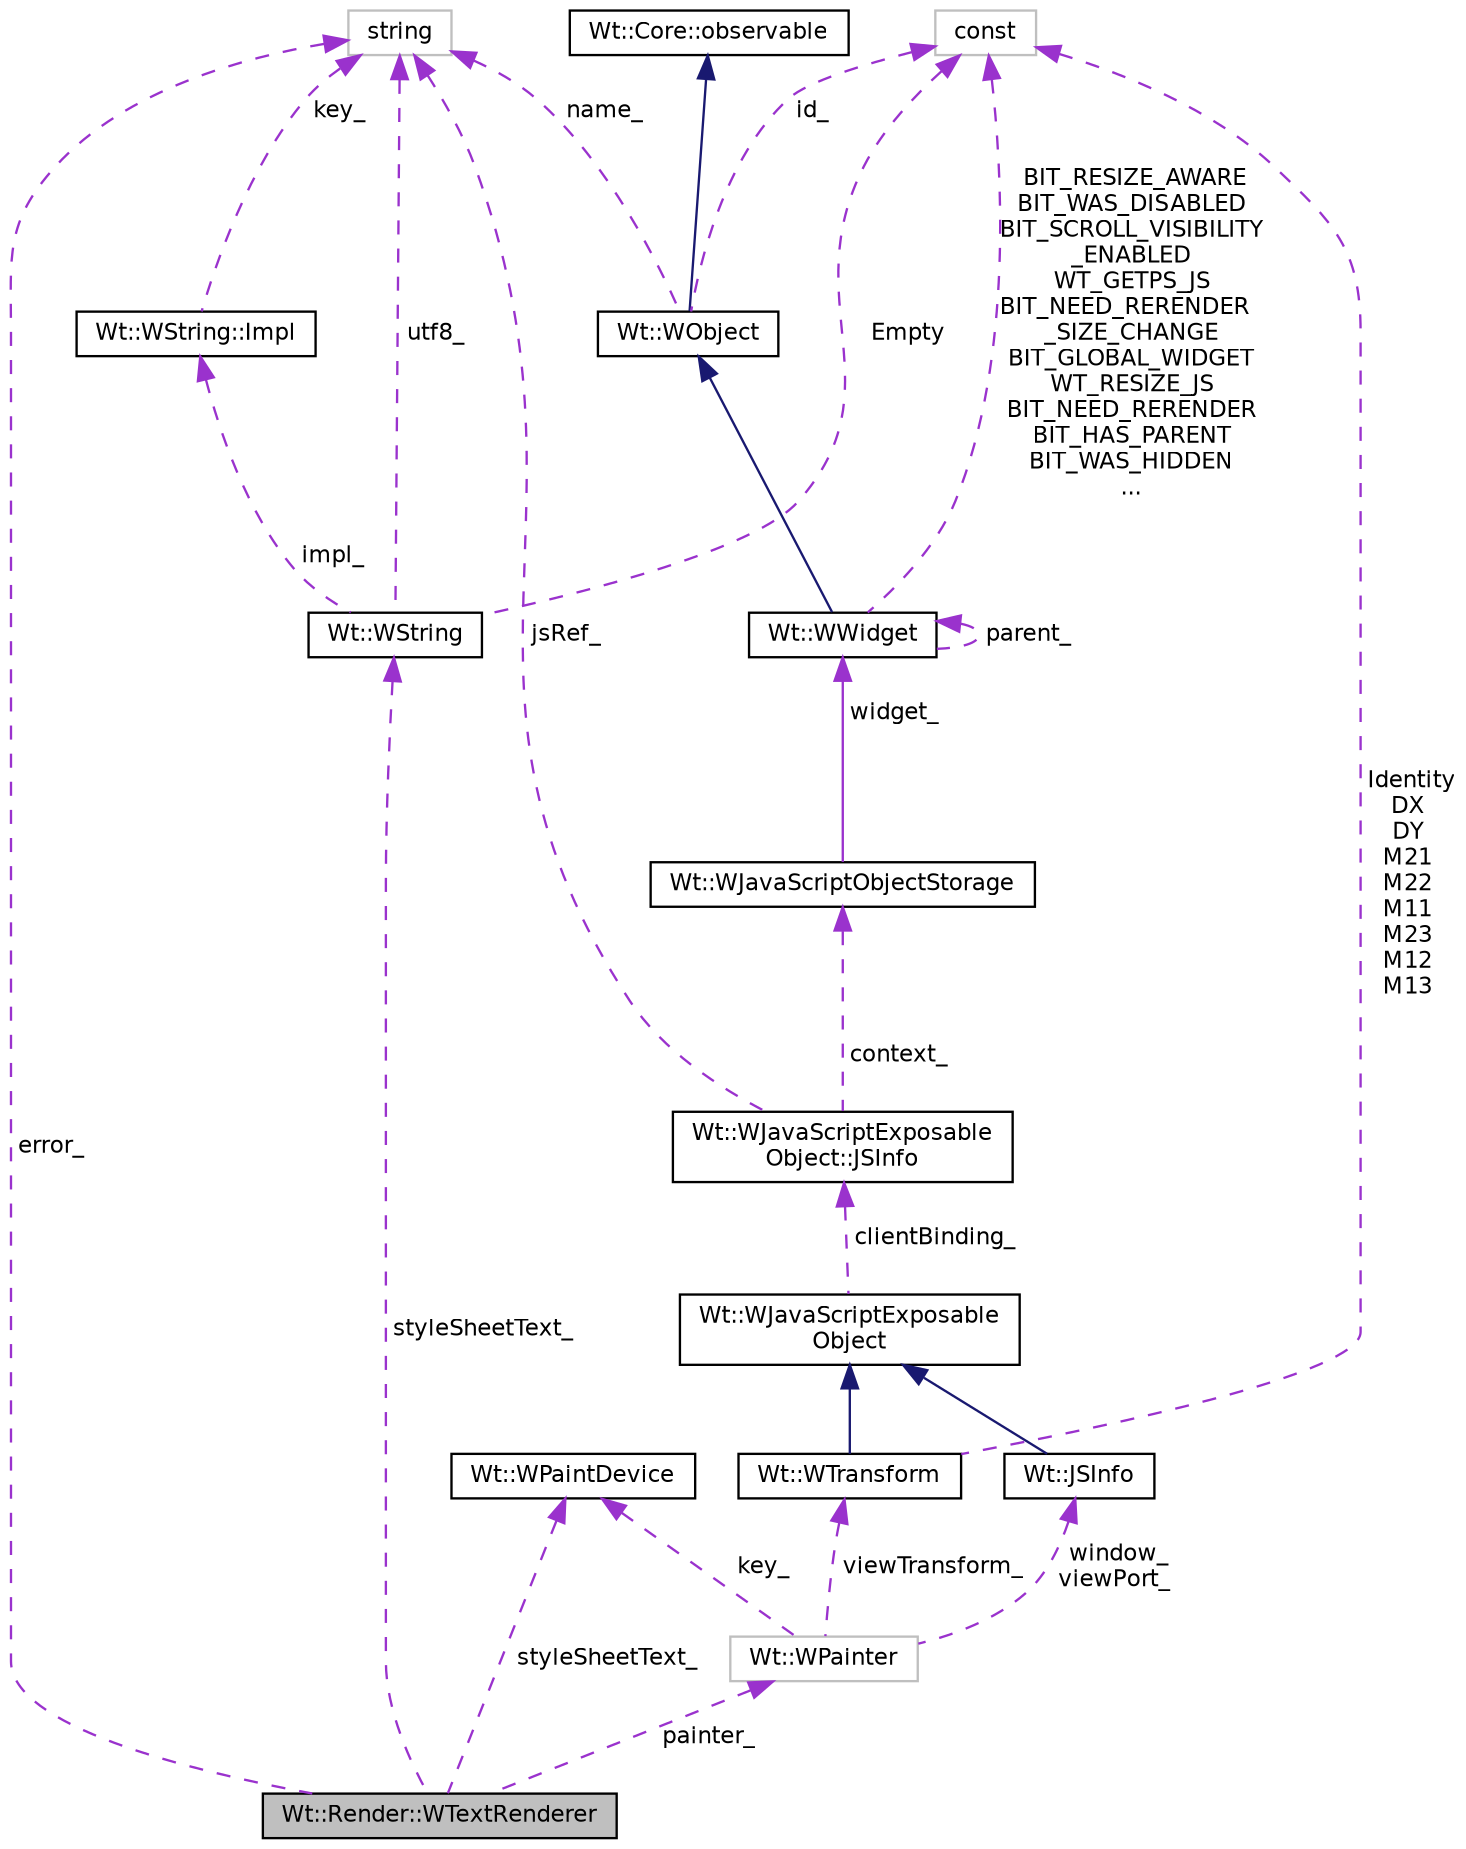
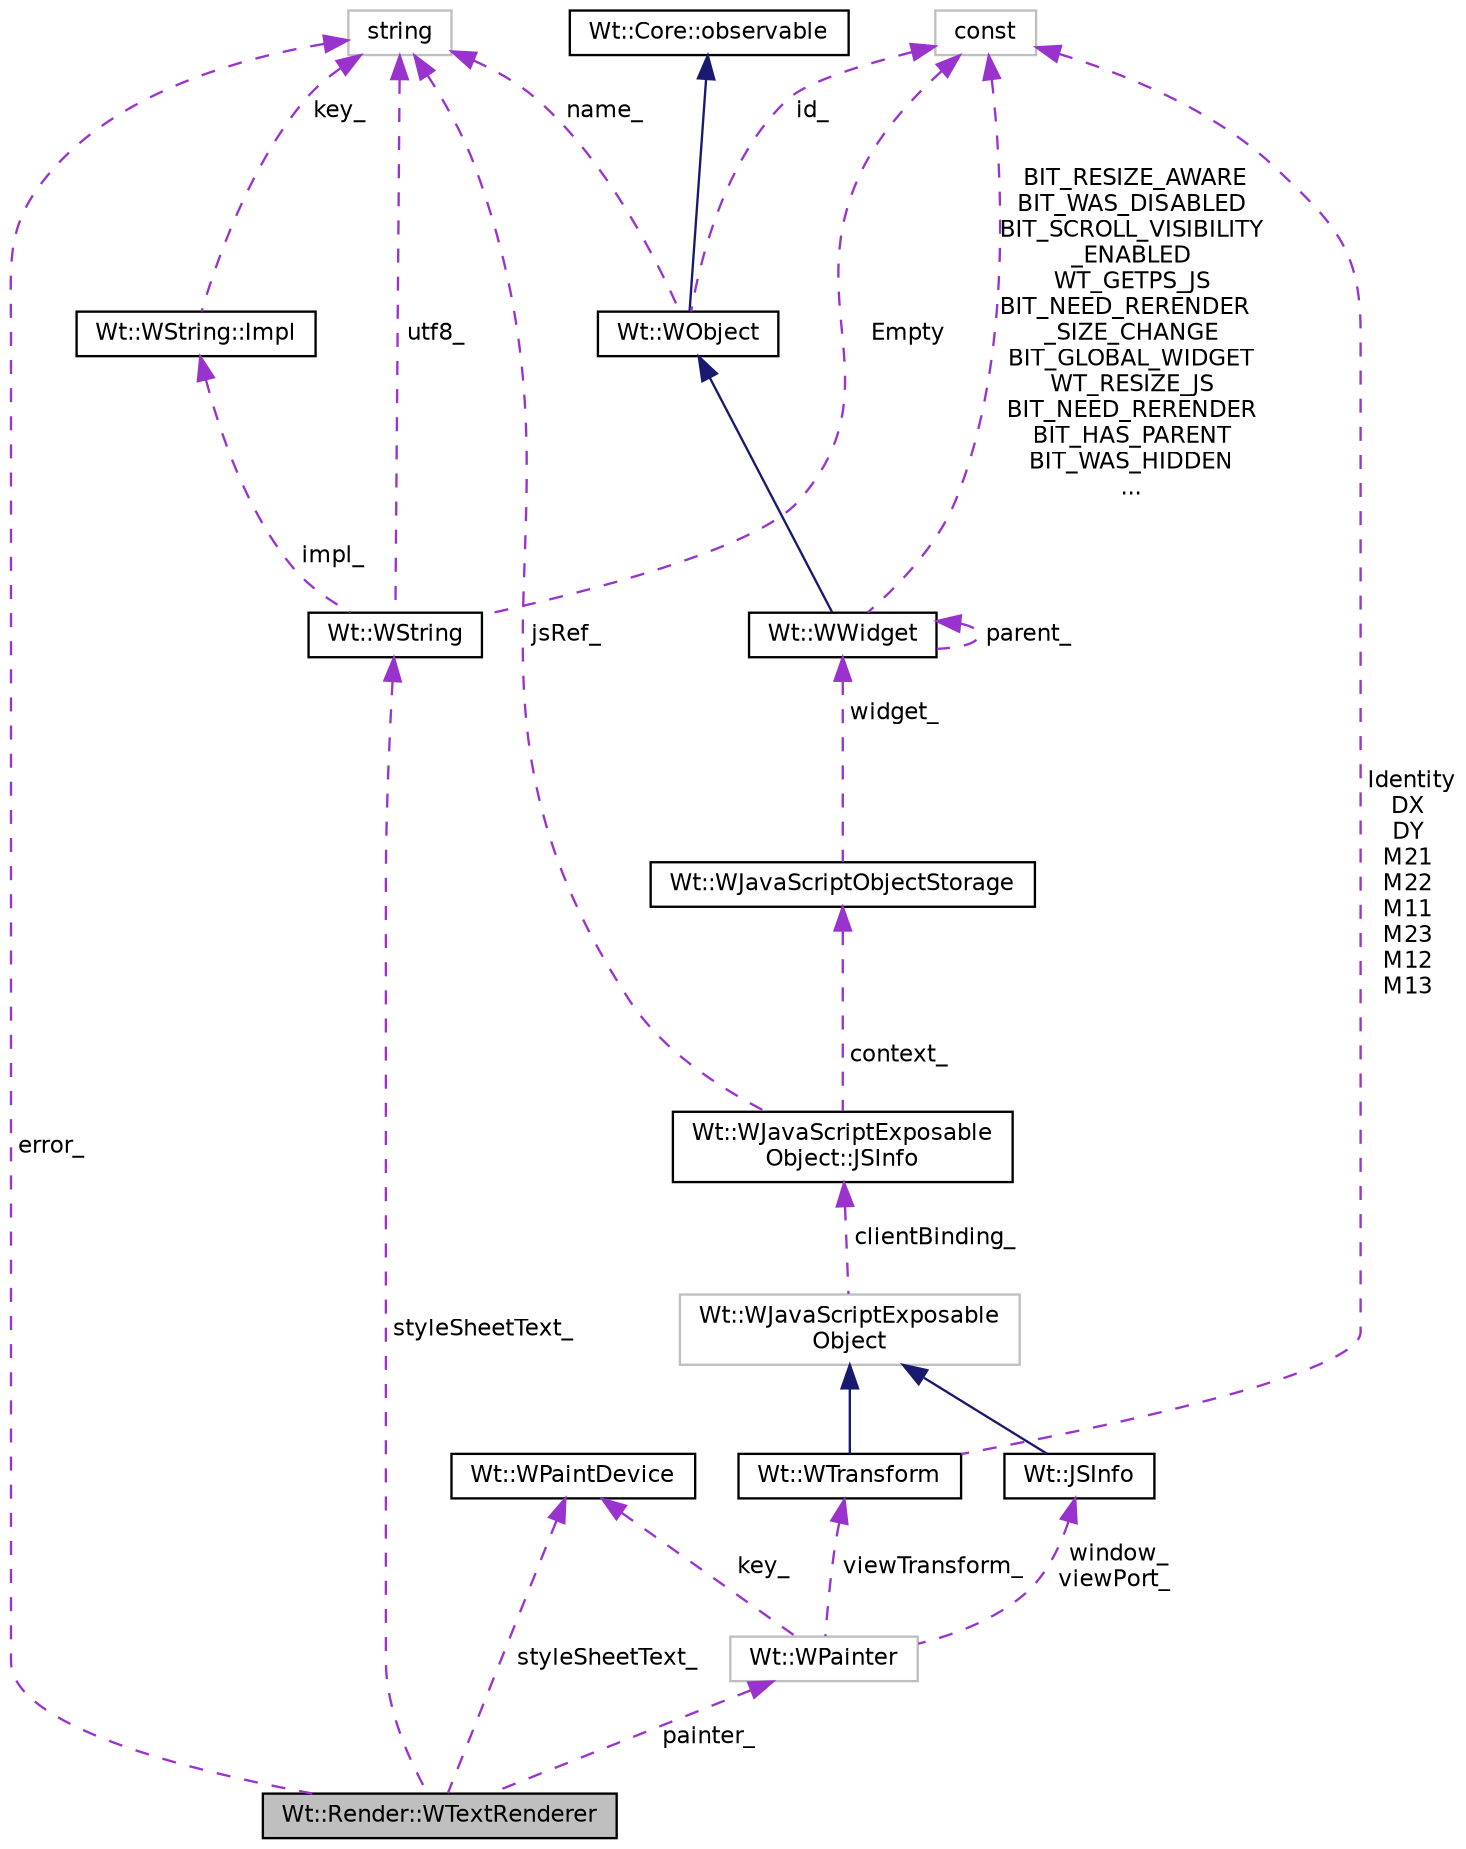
edge "Wt::WJavaScriptObjectStorage" -> "Wt::WWidget": style solid -> dashed
node "Wt::WJavaScriptExposable Object": color black -> grey75
